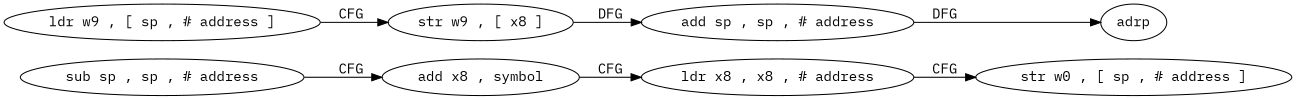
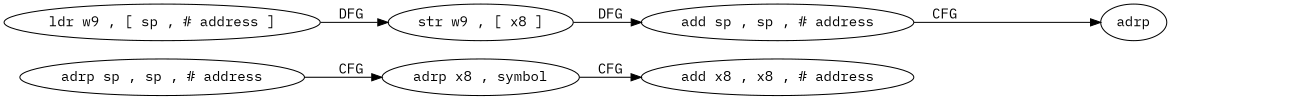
edge "ldr w9 , [ sp , # address ]" -> "str w9 , [ x8 ]": label "CFG" -> "DFG"
edge "add sp , sp , # address" -> "adrp": label "DFG" -> "CFG"
node "sub sp , sp , # address": label "sub sp , sp , # address" -> "adrp sp , sp , # address"
node "add x8 , symbol": label "add x8 , symbol" -> "adrp x8 , symbol"
node "ldr x8 , x8 , # address": label "ldr x8 , x8 , # address" -> "add x8 , x8 , # address"
node "str w0 , [ sp , # address ]": removed
